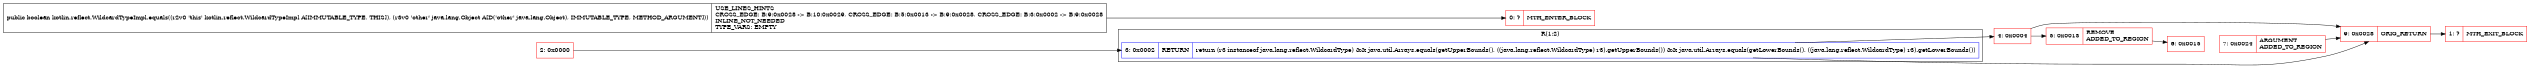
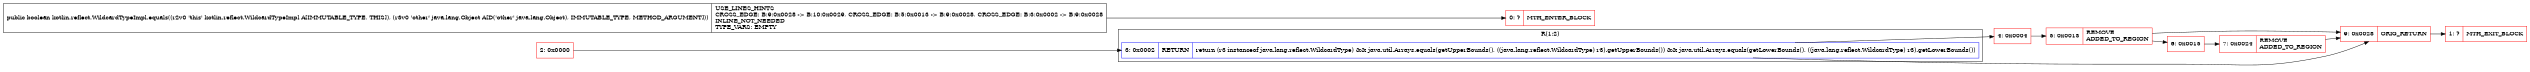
edge "4: 0x0004" -> "9: 0x0028": now "5: 0x0013" -> "9: 0x0028"
node "7: 0x0024": text "ARGUMENT" -> "REMOVE"
edge "6: 0x0015" -> "7: 0x0024": added
